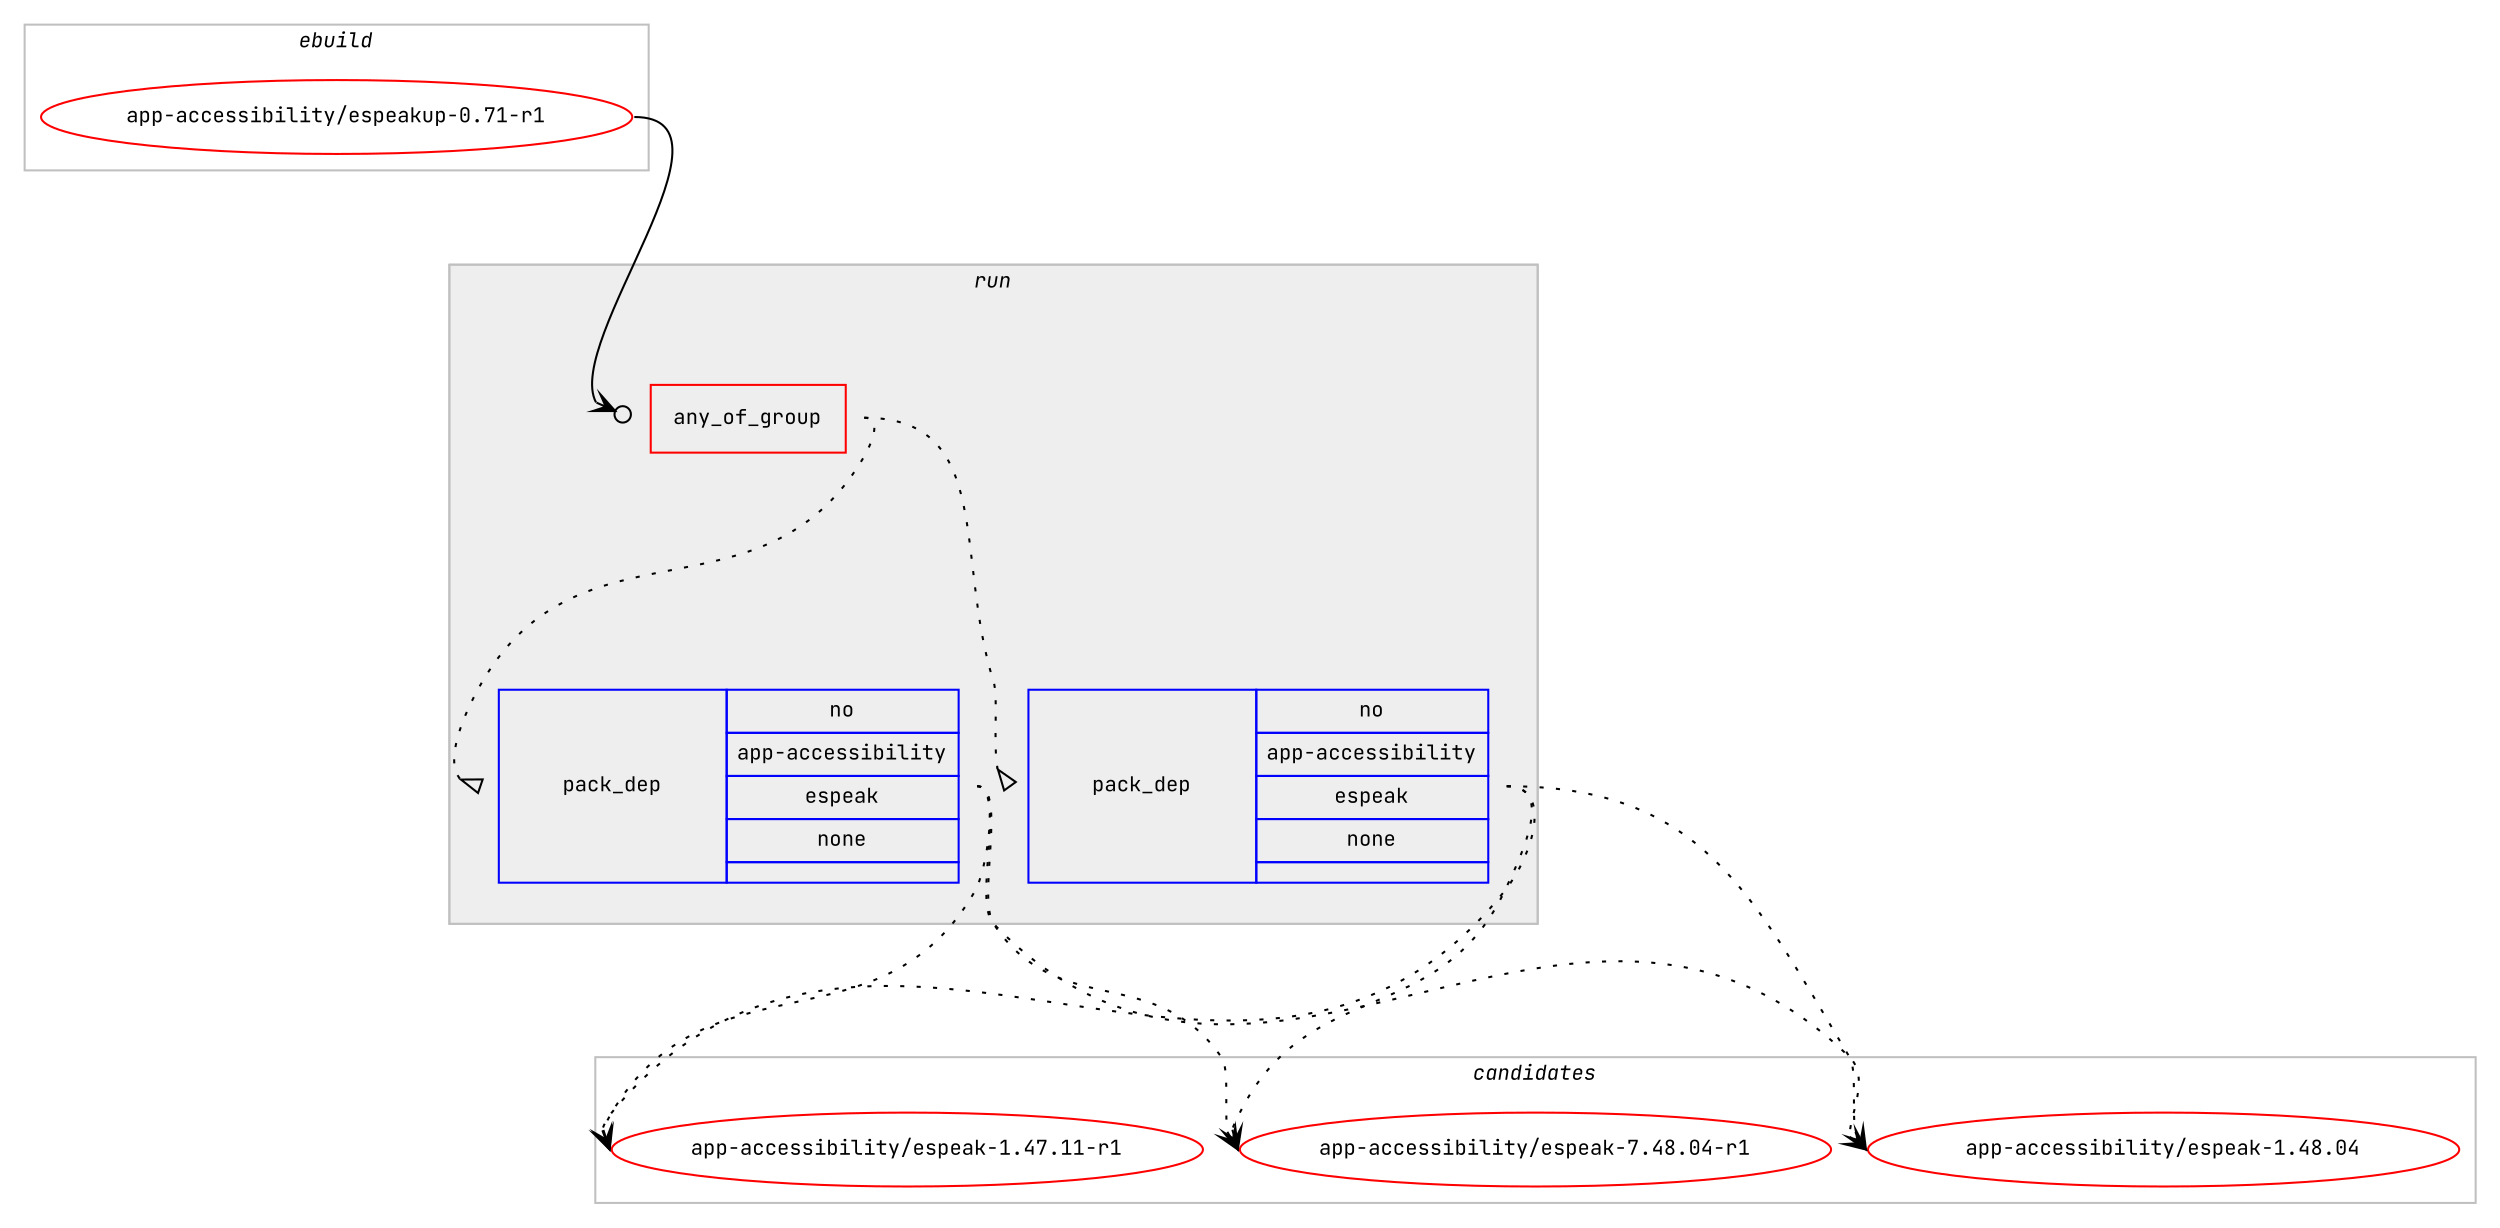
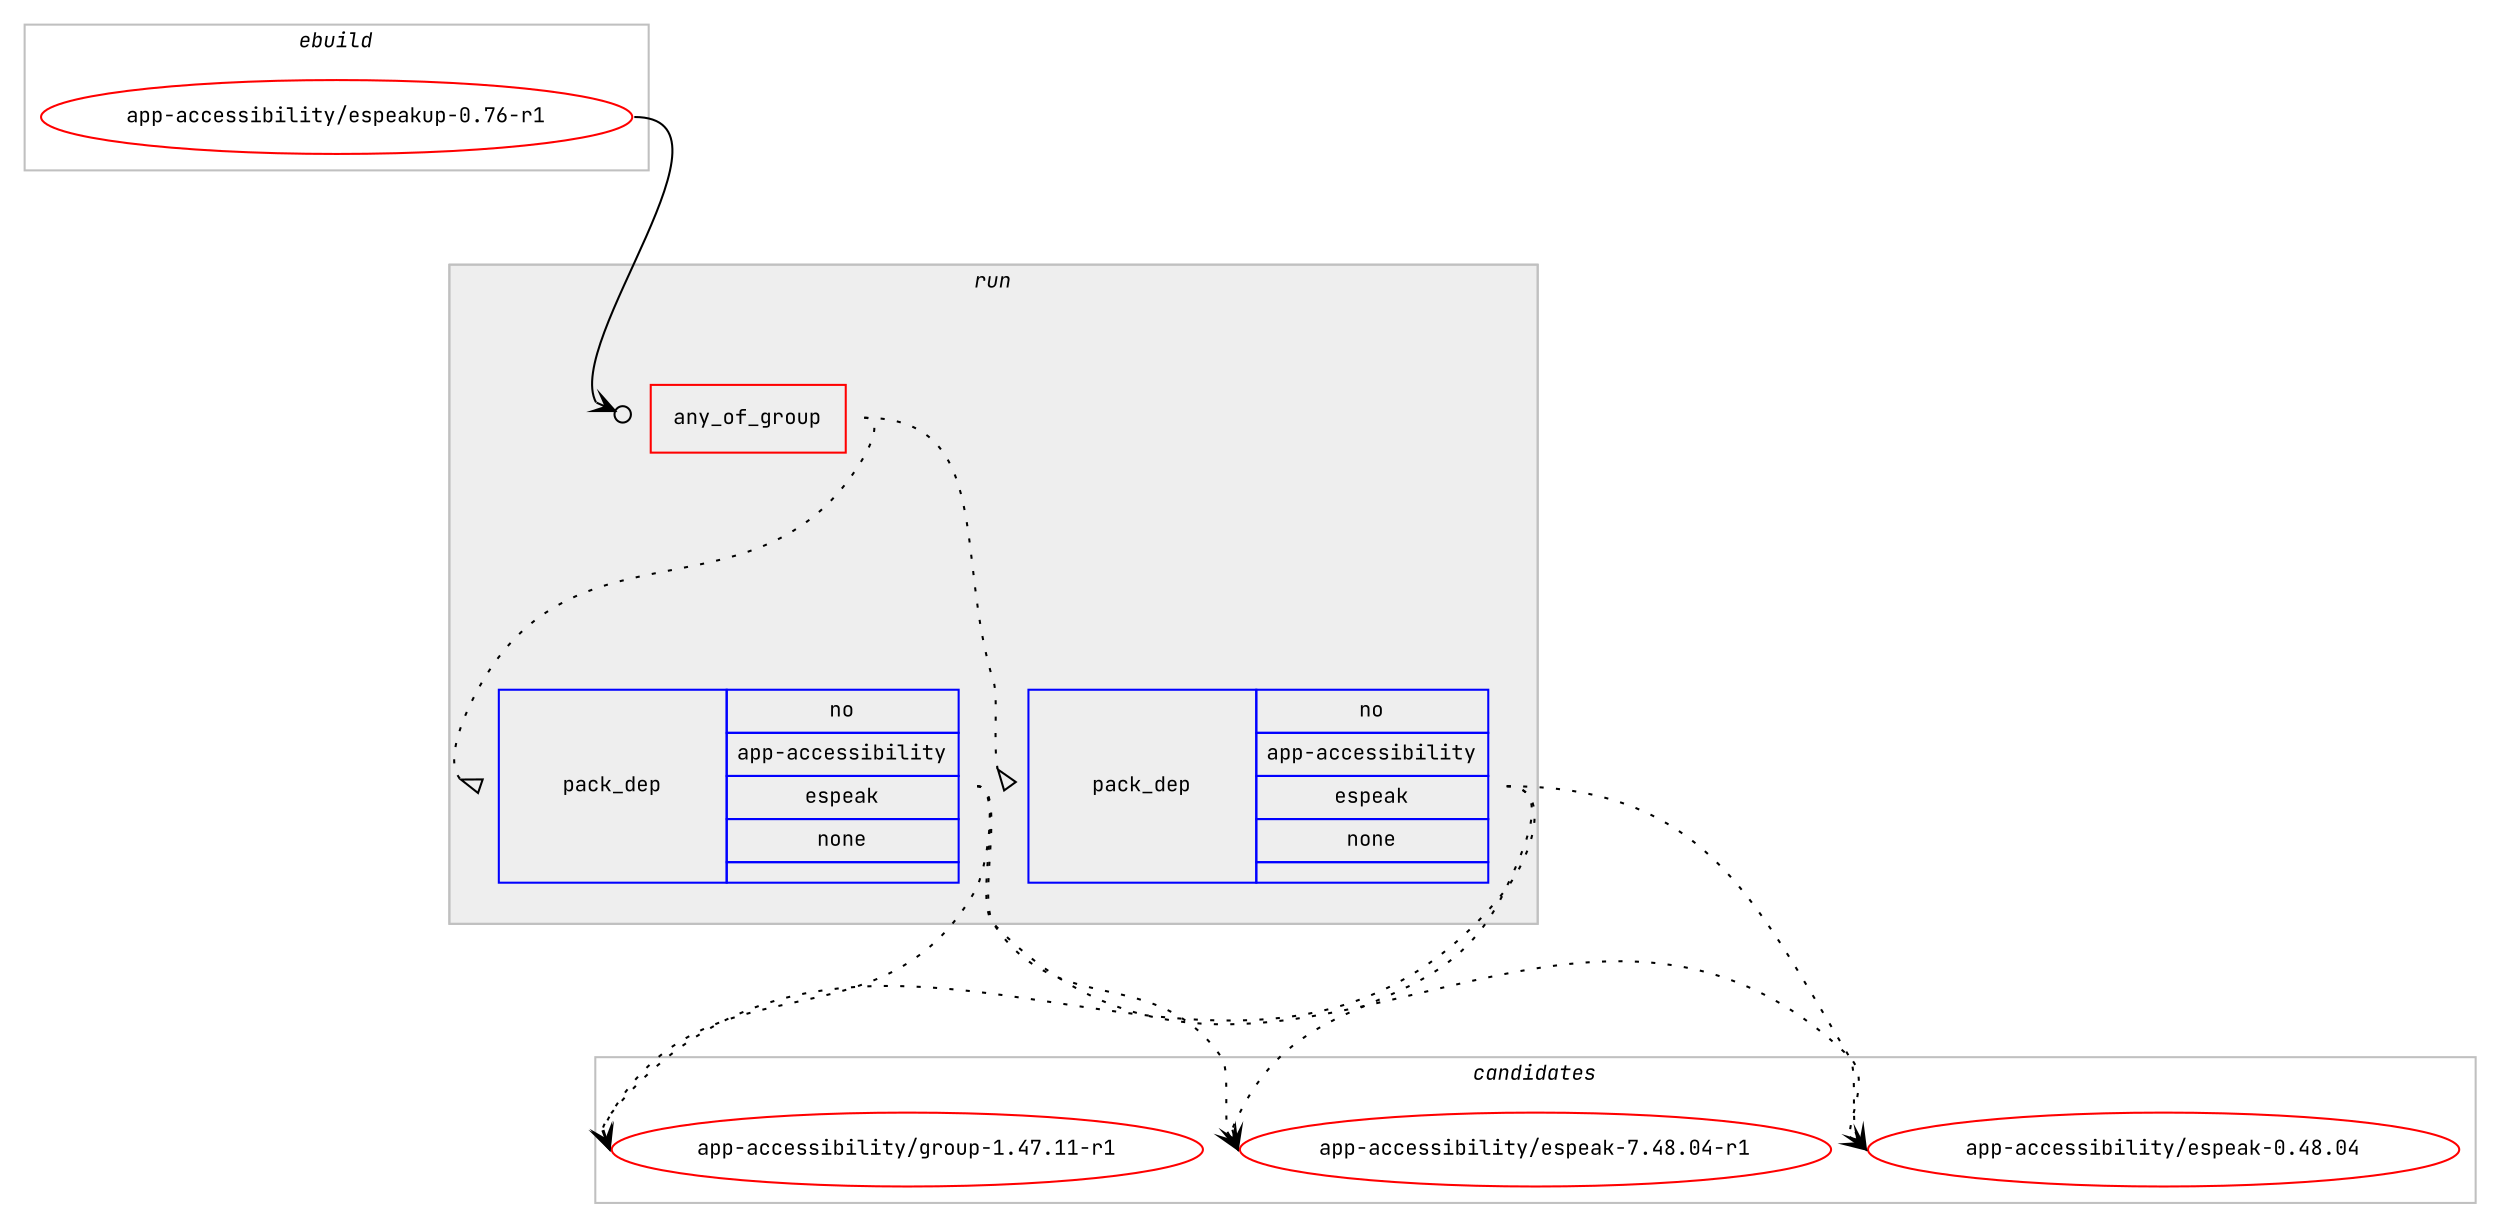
node "app-accessibility/espeakup-0.71-r1": label "app-accessibility/espeakup-0.71-r1" -> "app-accessibility/espeakup-0.76-r1"
node "app-accessibility/espeak-1.47.11-r1": label "app-accessibility/espeak-1.47.11-r1" -> "app-accessibility/group-1.47.11-r1"
node "app-accessibility/espeak-1.48.04": label "app-accessibility/espeak-1.48.04" -> "app-accessibility/espeak-0.48.04"
